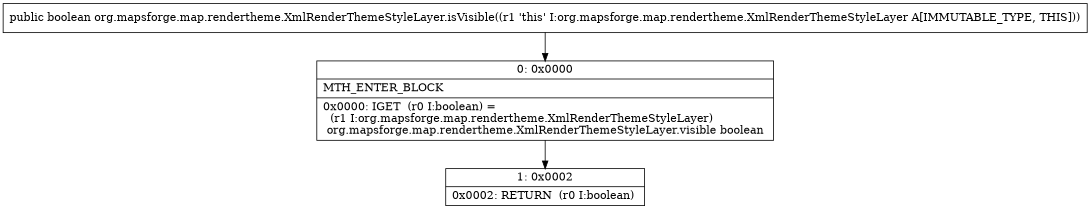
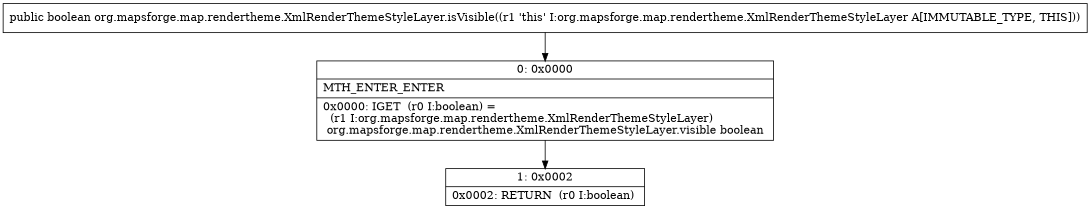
node "0: 0x0000": text "MTH_ENTER_BLOCK" -> "MTH_ENTER_ENTER"
